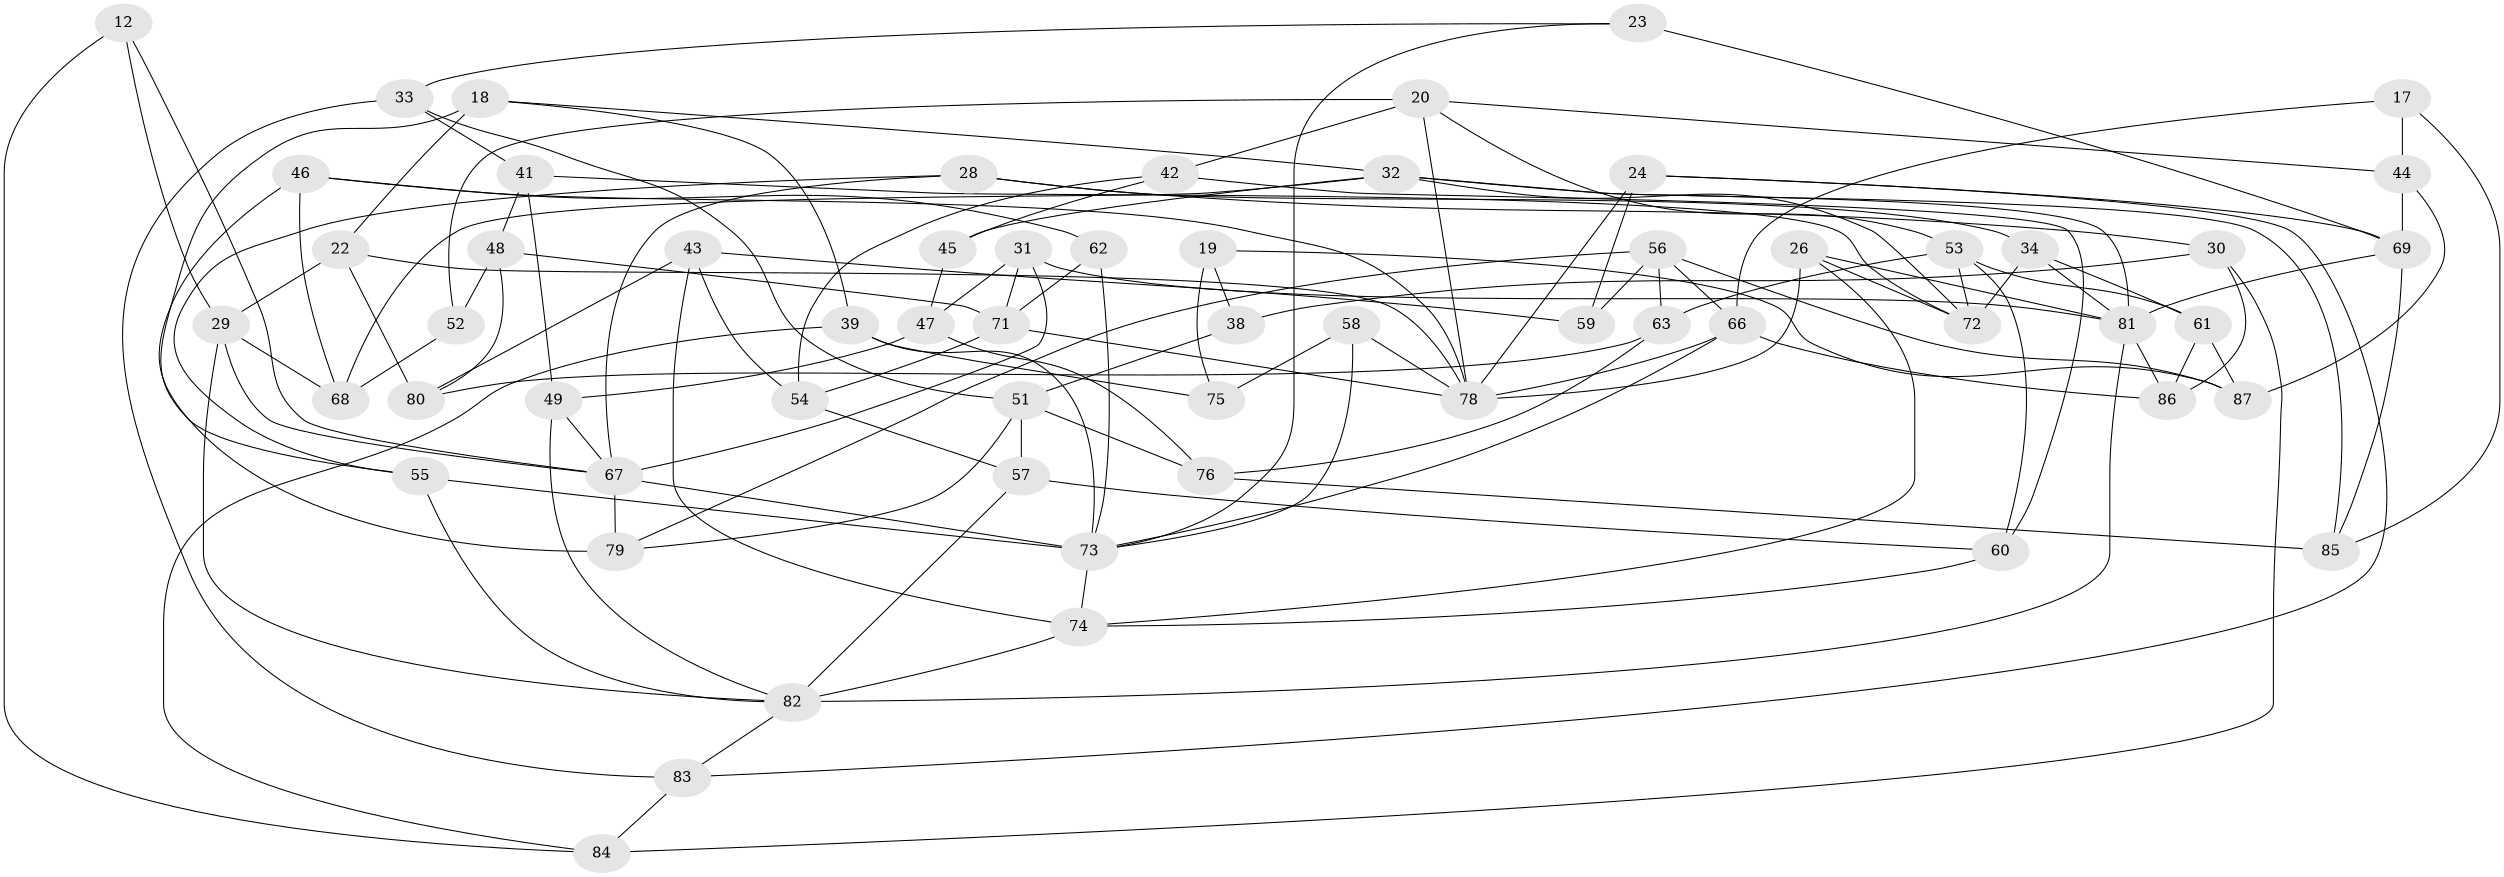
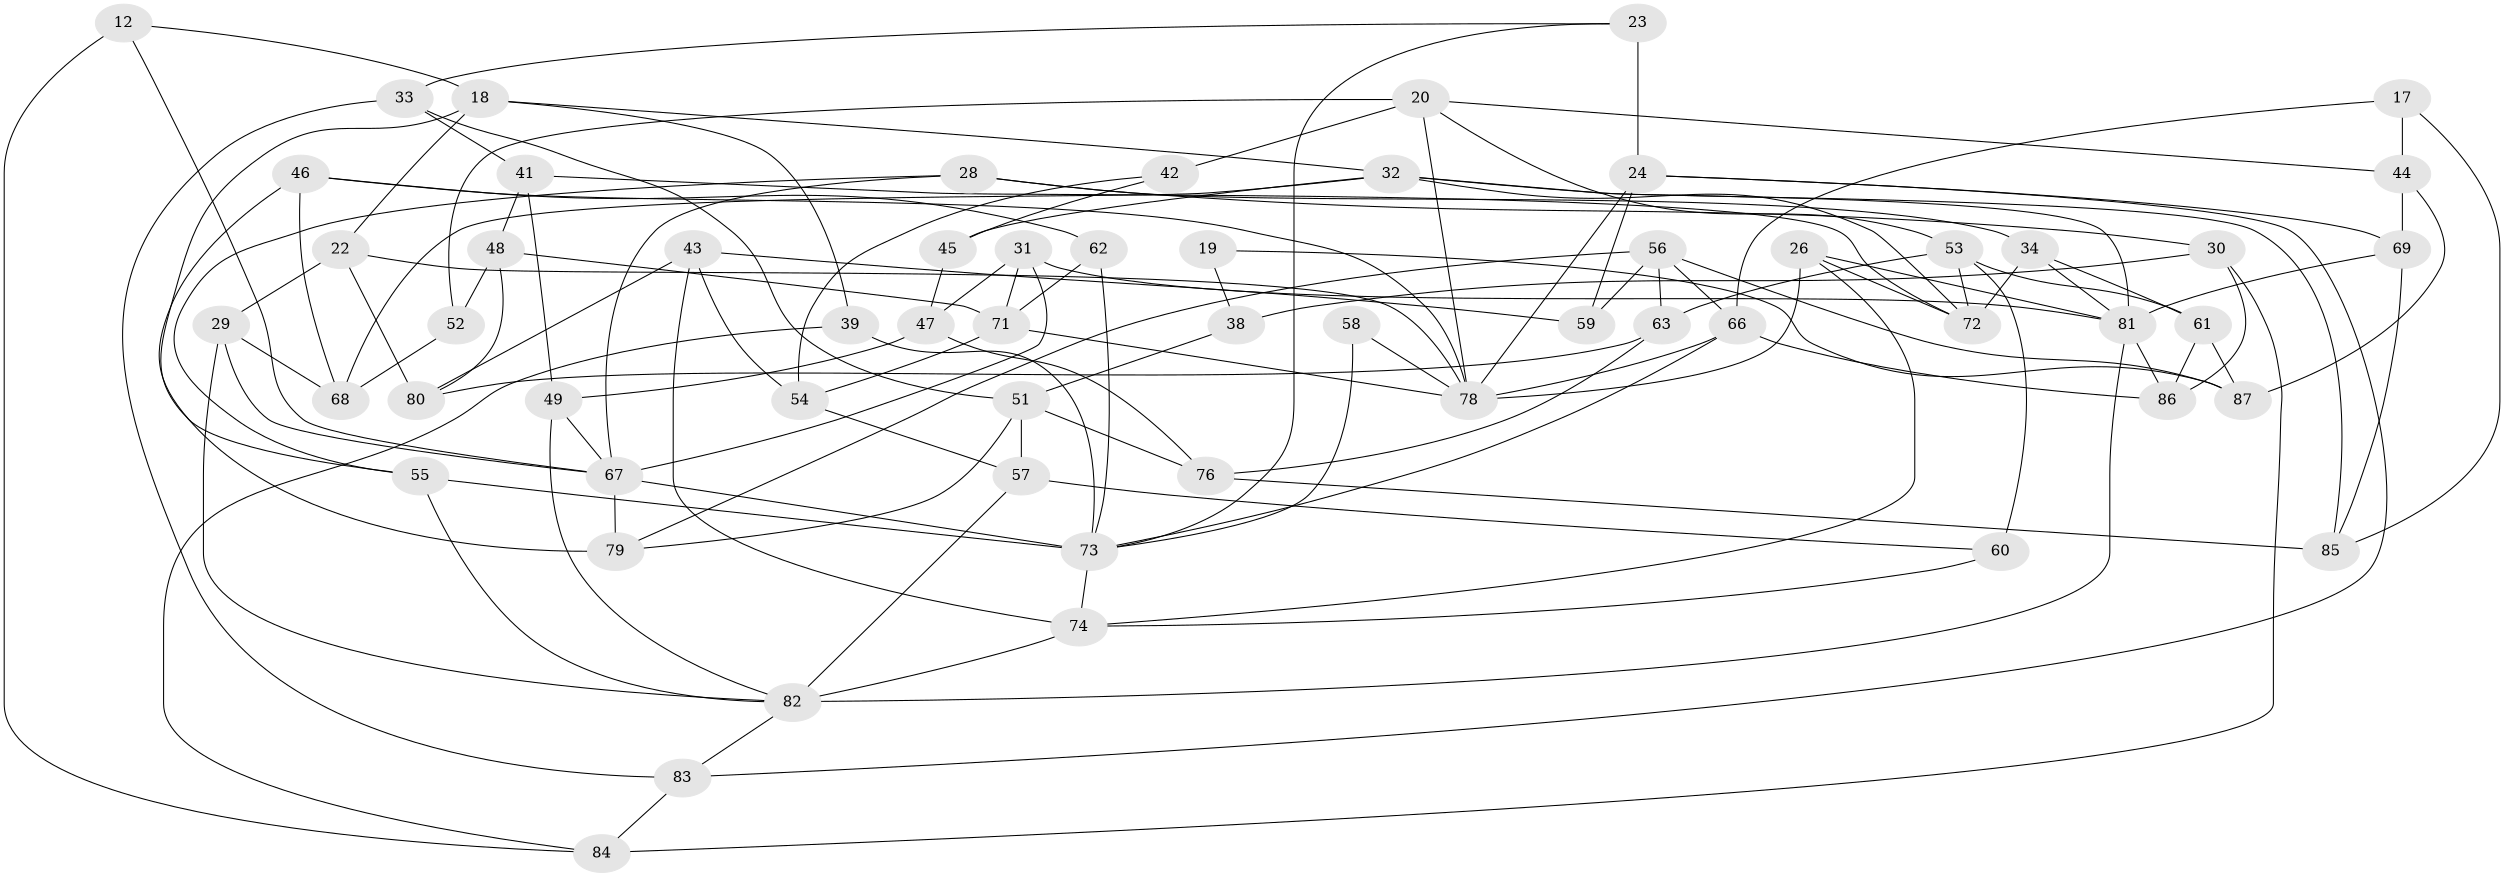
edge "23" -- "69": now "23" -- "24"
edge "12" -- "29": now "12" -- "18"
edge "42" -- "60": removed
node "75": removed
